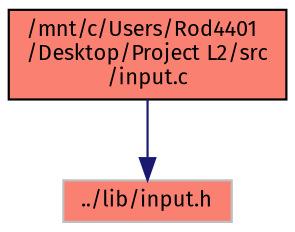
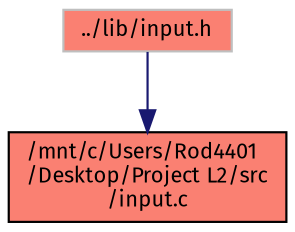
edge "/mnt/c/Users/Rod4401 /Desktop/Project L2/src /input.c" -> "../lib/input.h": reversed
